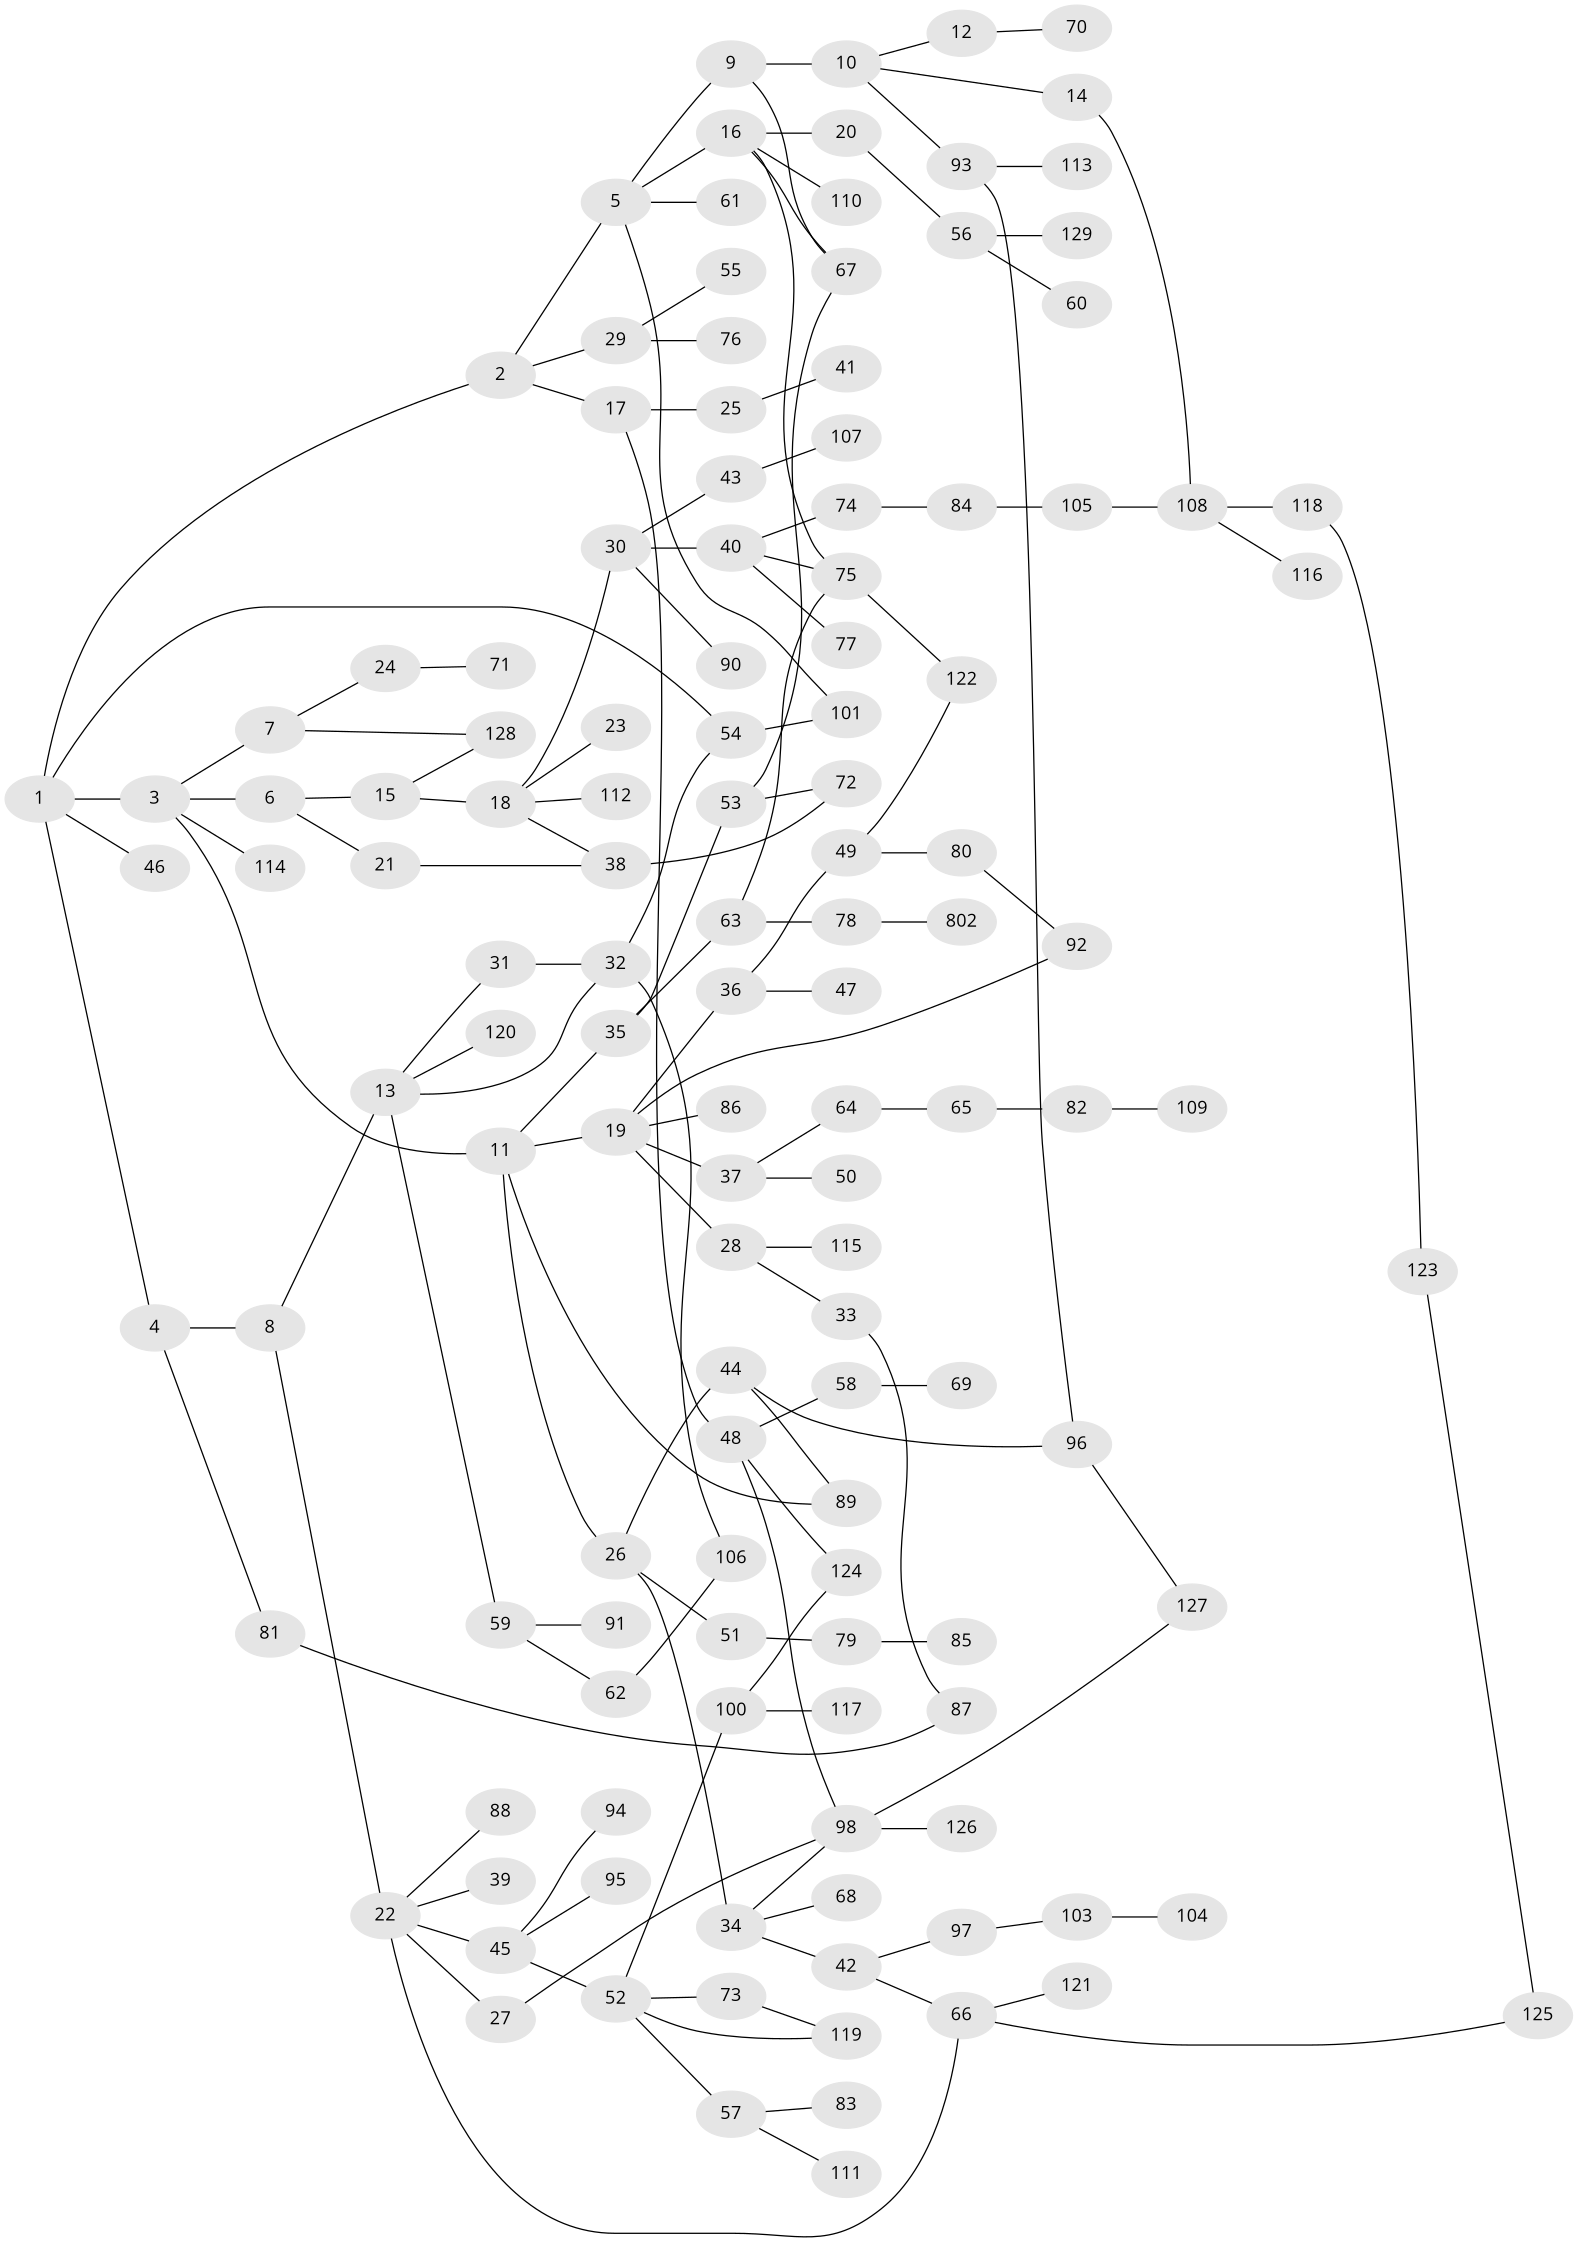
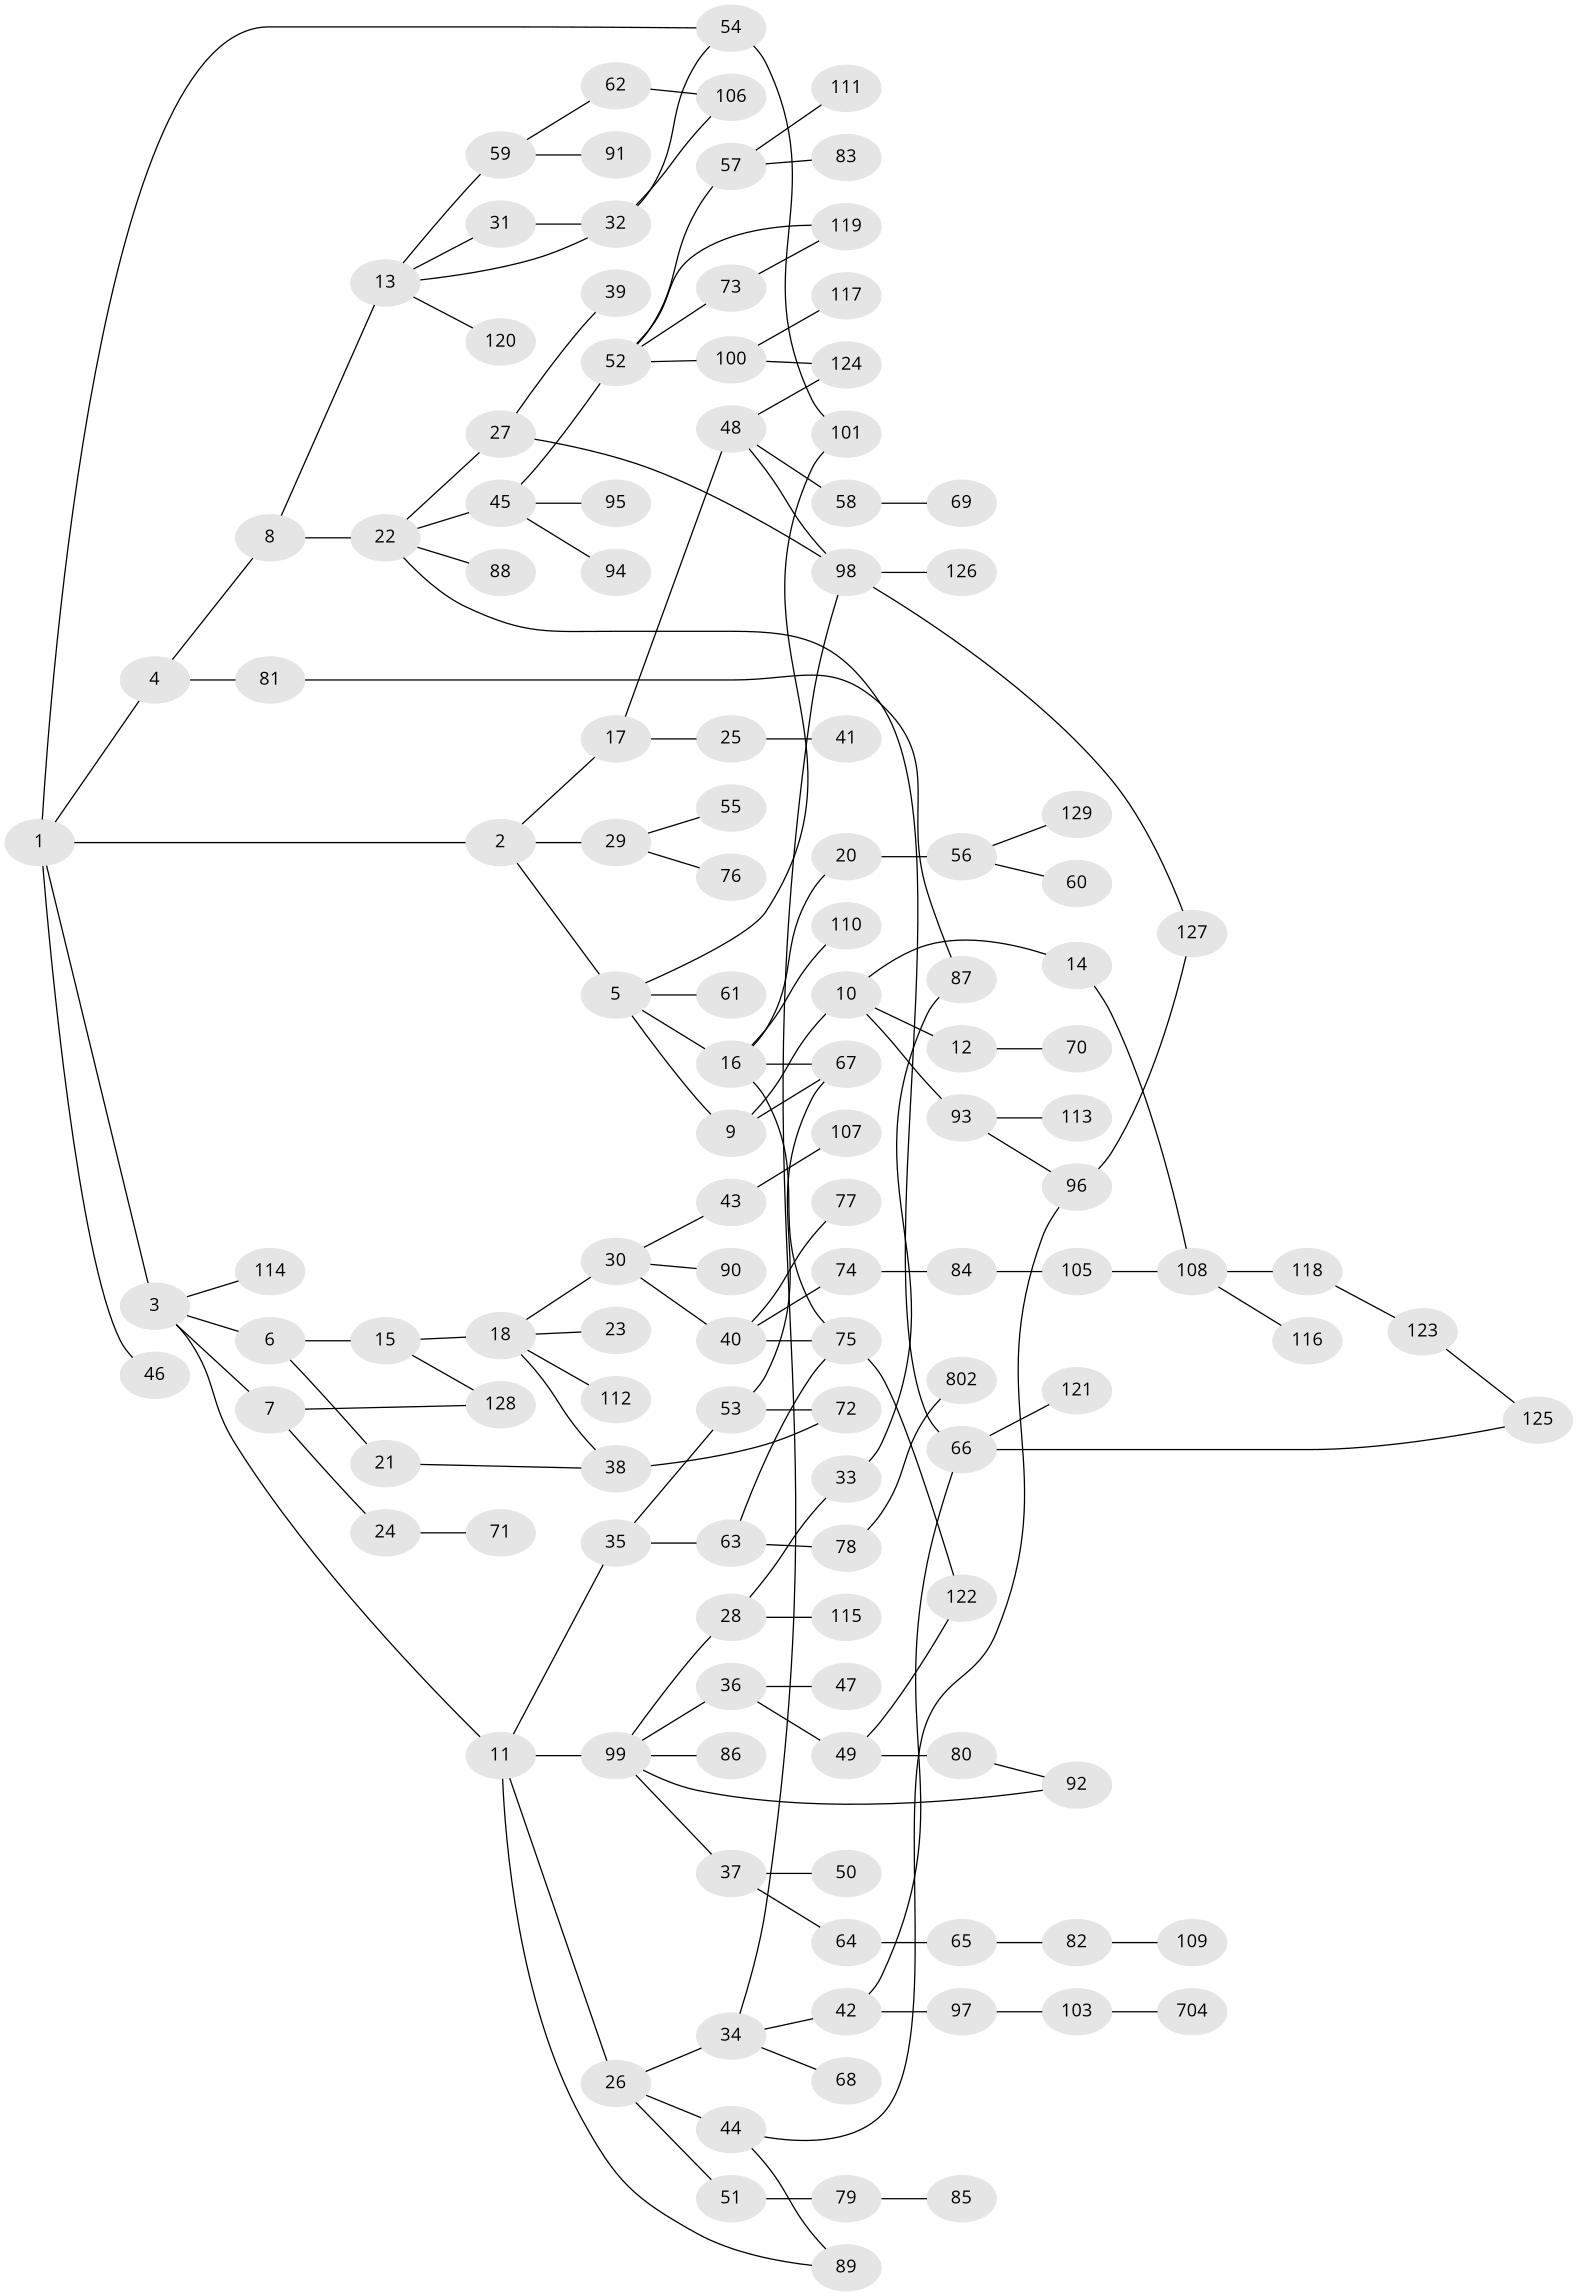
node "19": label "19" -> "99"
edge "39" -- "22": now "39" -- "27"
node "104": label "104" -> "704"
